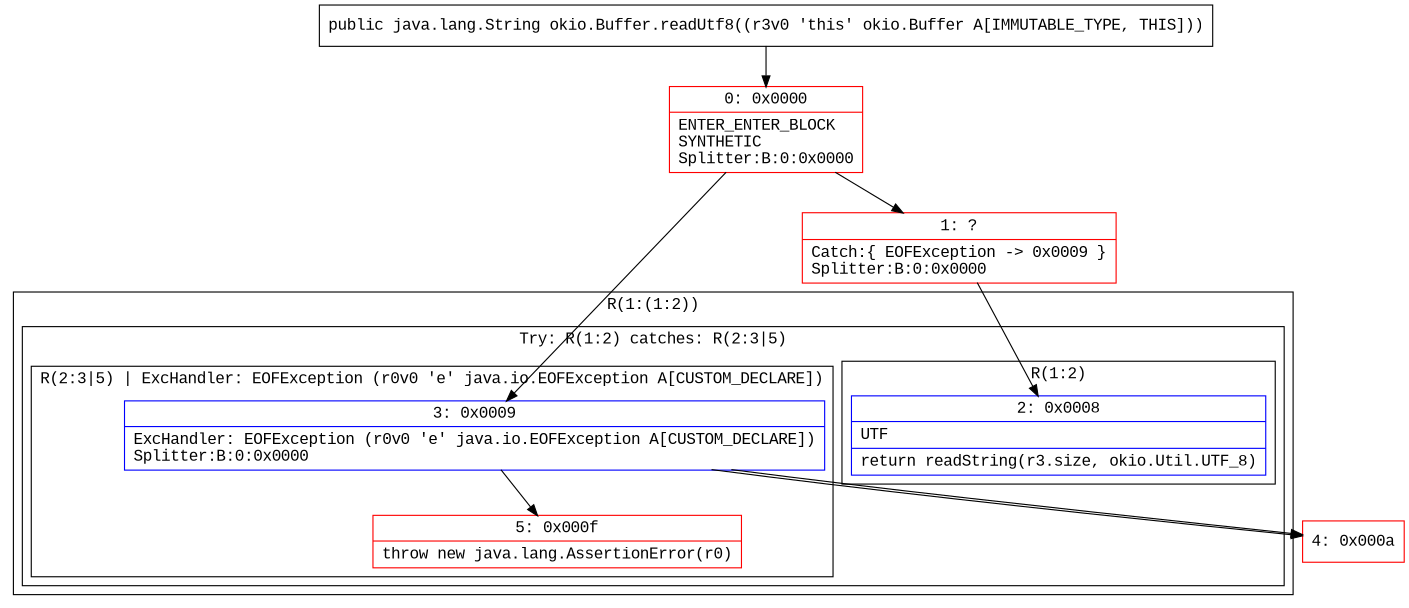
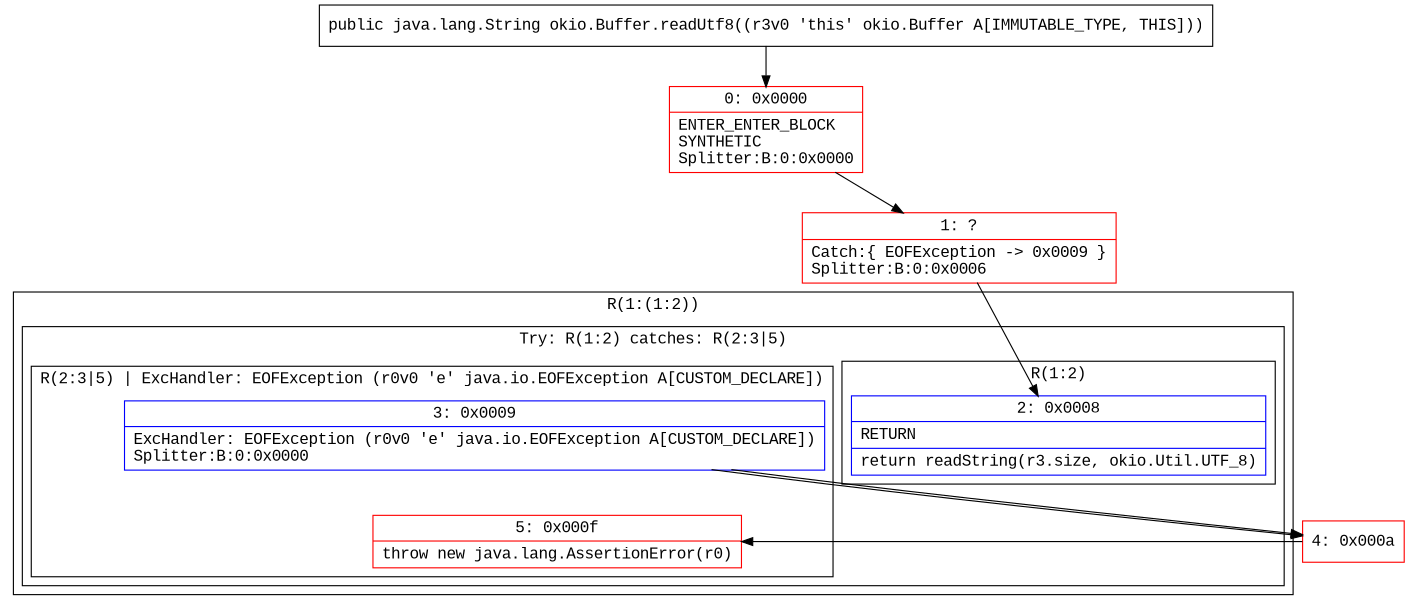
node "1: ?": text "Splitter:B:0:0x0000" -> "Splitter:B:0:0x0006"
edge "0: 0x0000" -> "3: 0x0009": removed
node "2: 0x0008": text "UTF" -> "RETURN"
edge "3: 0x0009" -> "5: 0x000f": now "4: 0x000a" -> "5: 0x000f"
